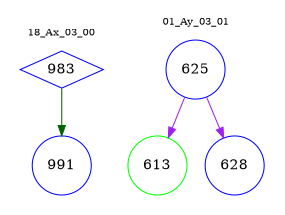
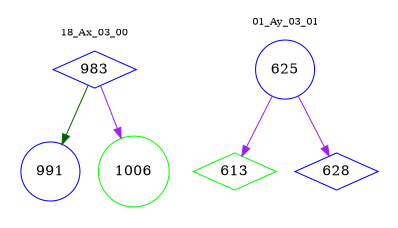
node "613": shape circle -> diamond
node "628": shape circle -> diamond
node "1006": added
